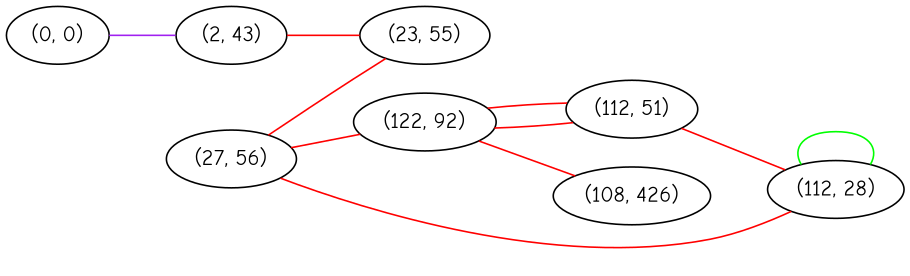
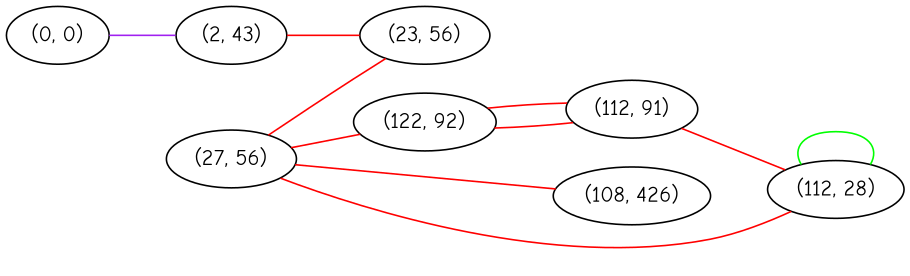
node "(23, 55)": label "(23, 55)" -> "(23, 56)"
node "(112, 51)": label "(112, 51)" -> "(112, 91)"
edge "(122, 92)" -- "(108, 426)": now "(27, 56)" -- "(108, 426)"
